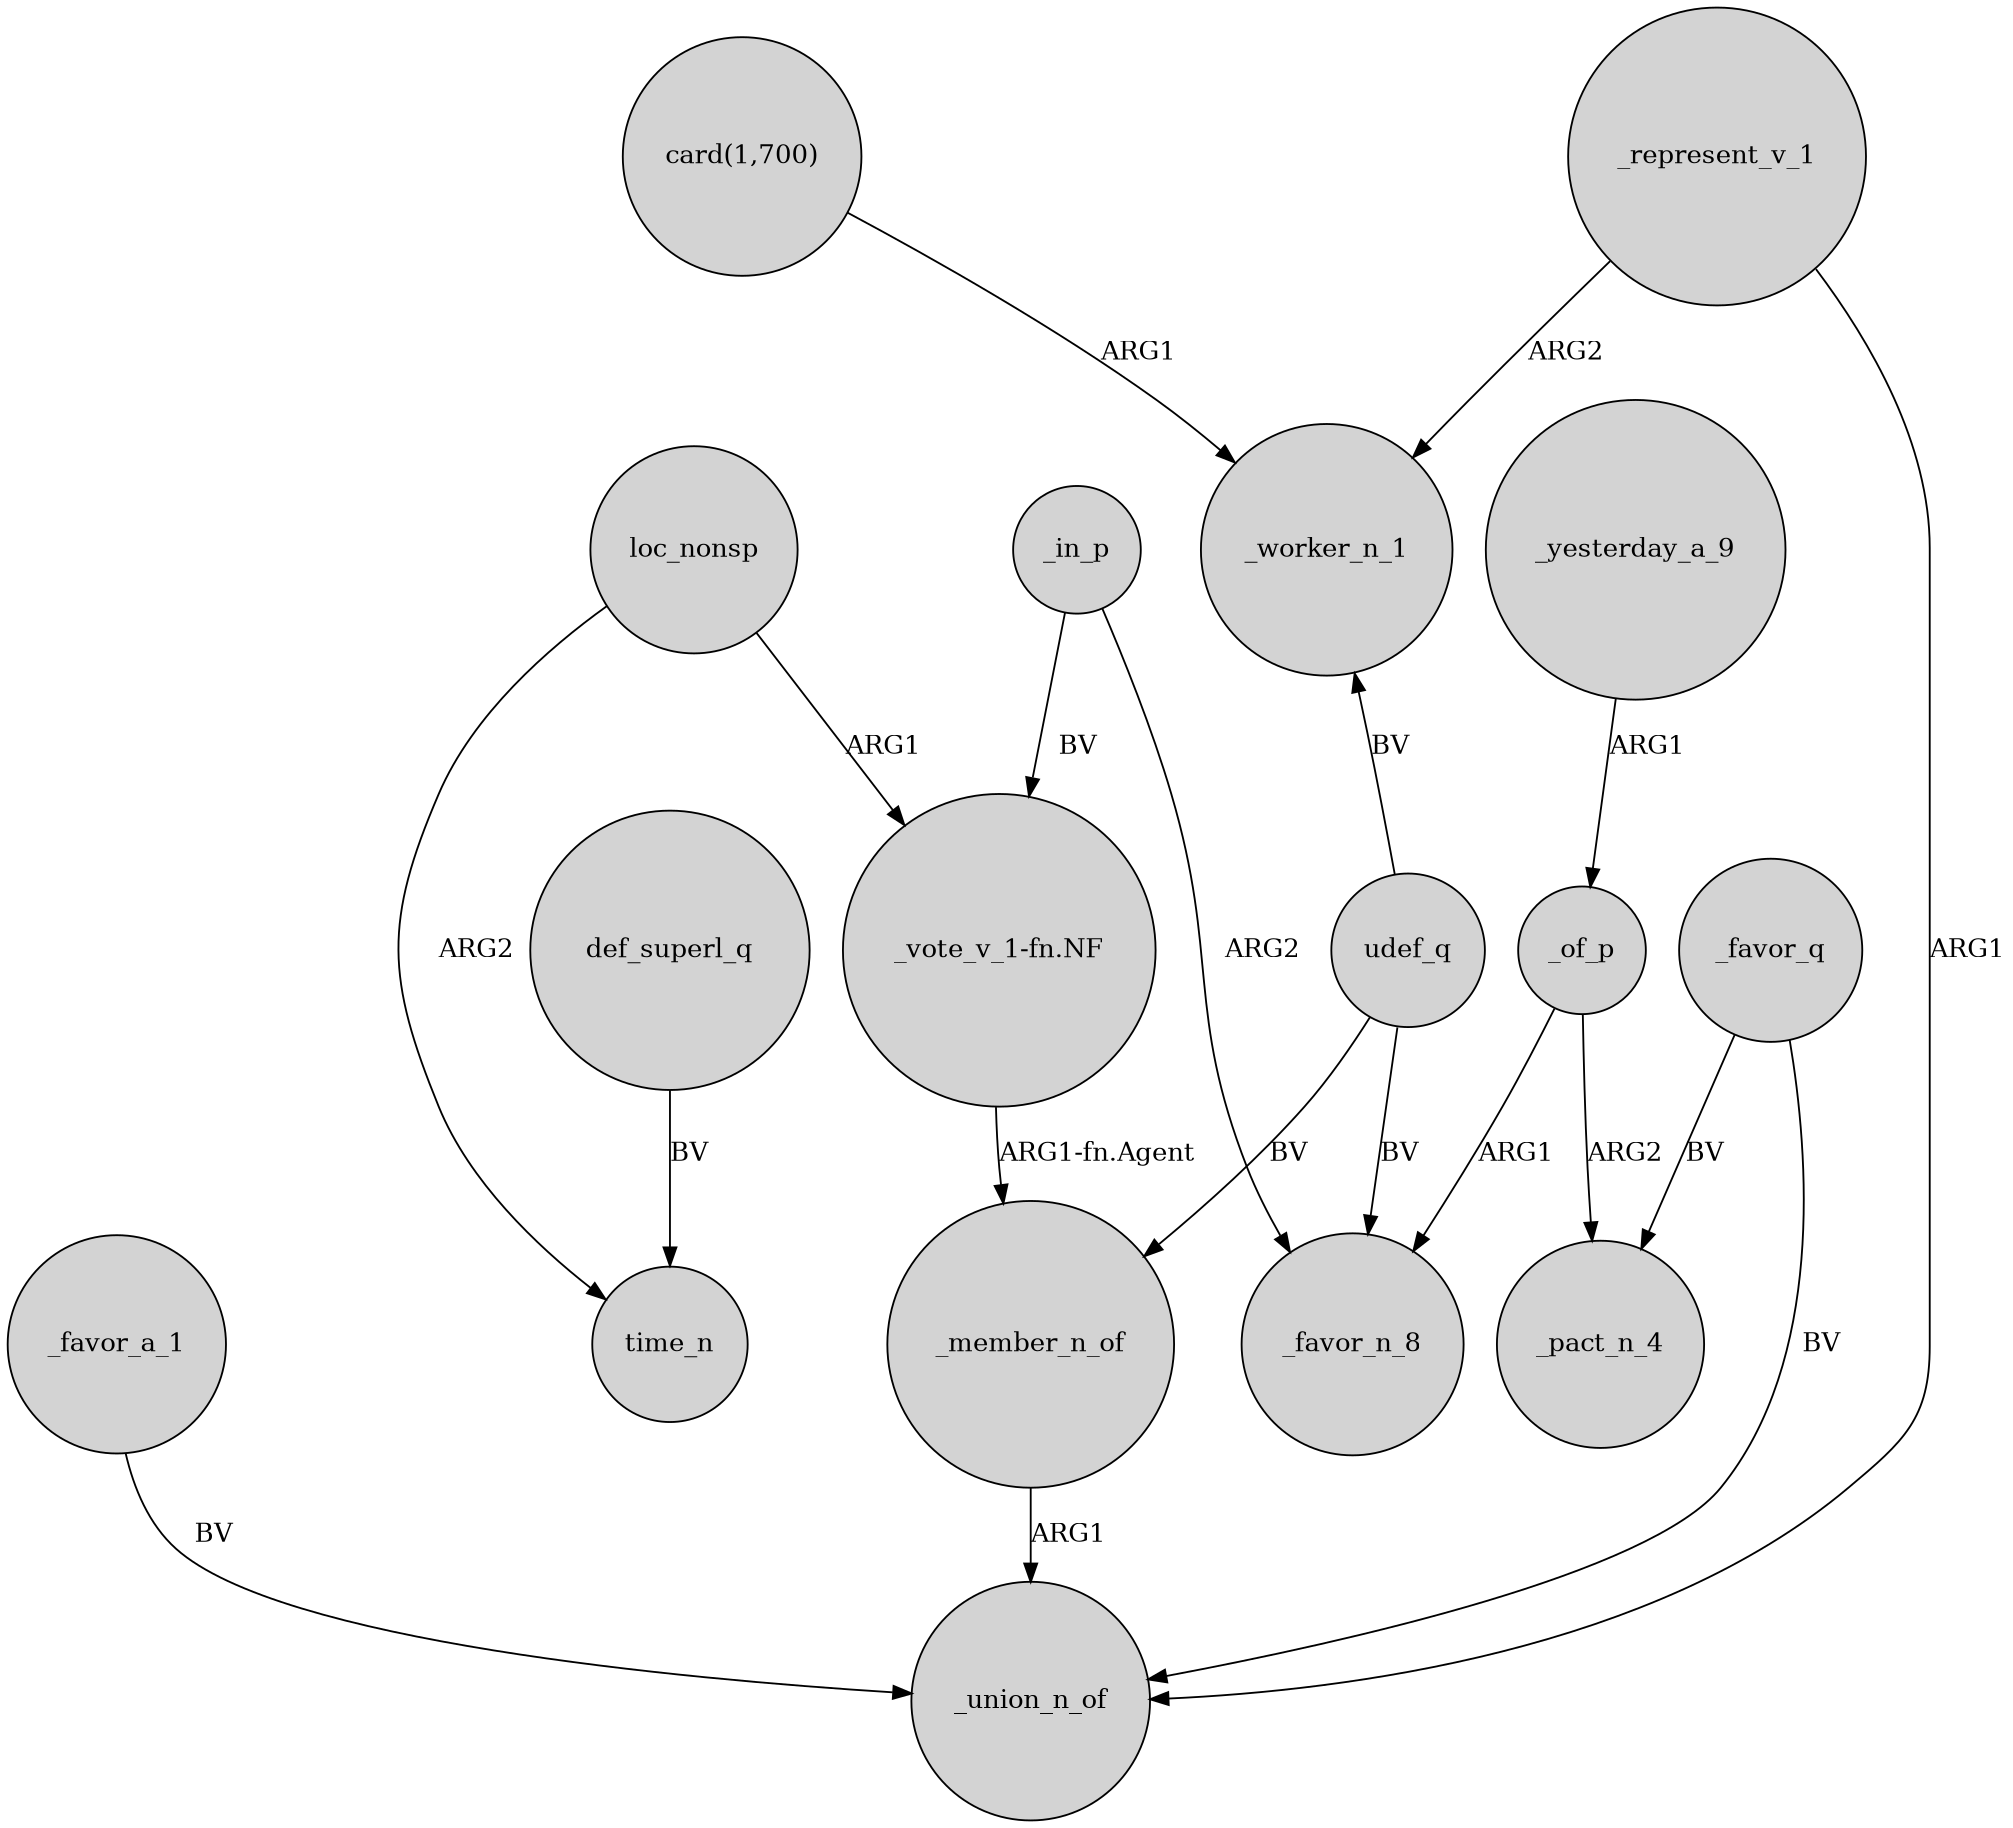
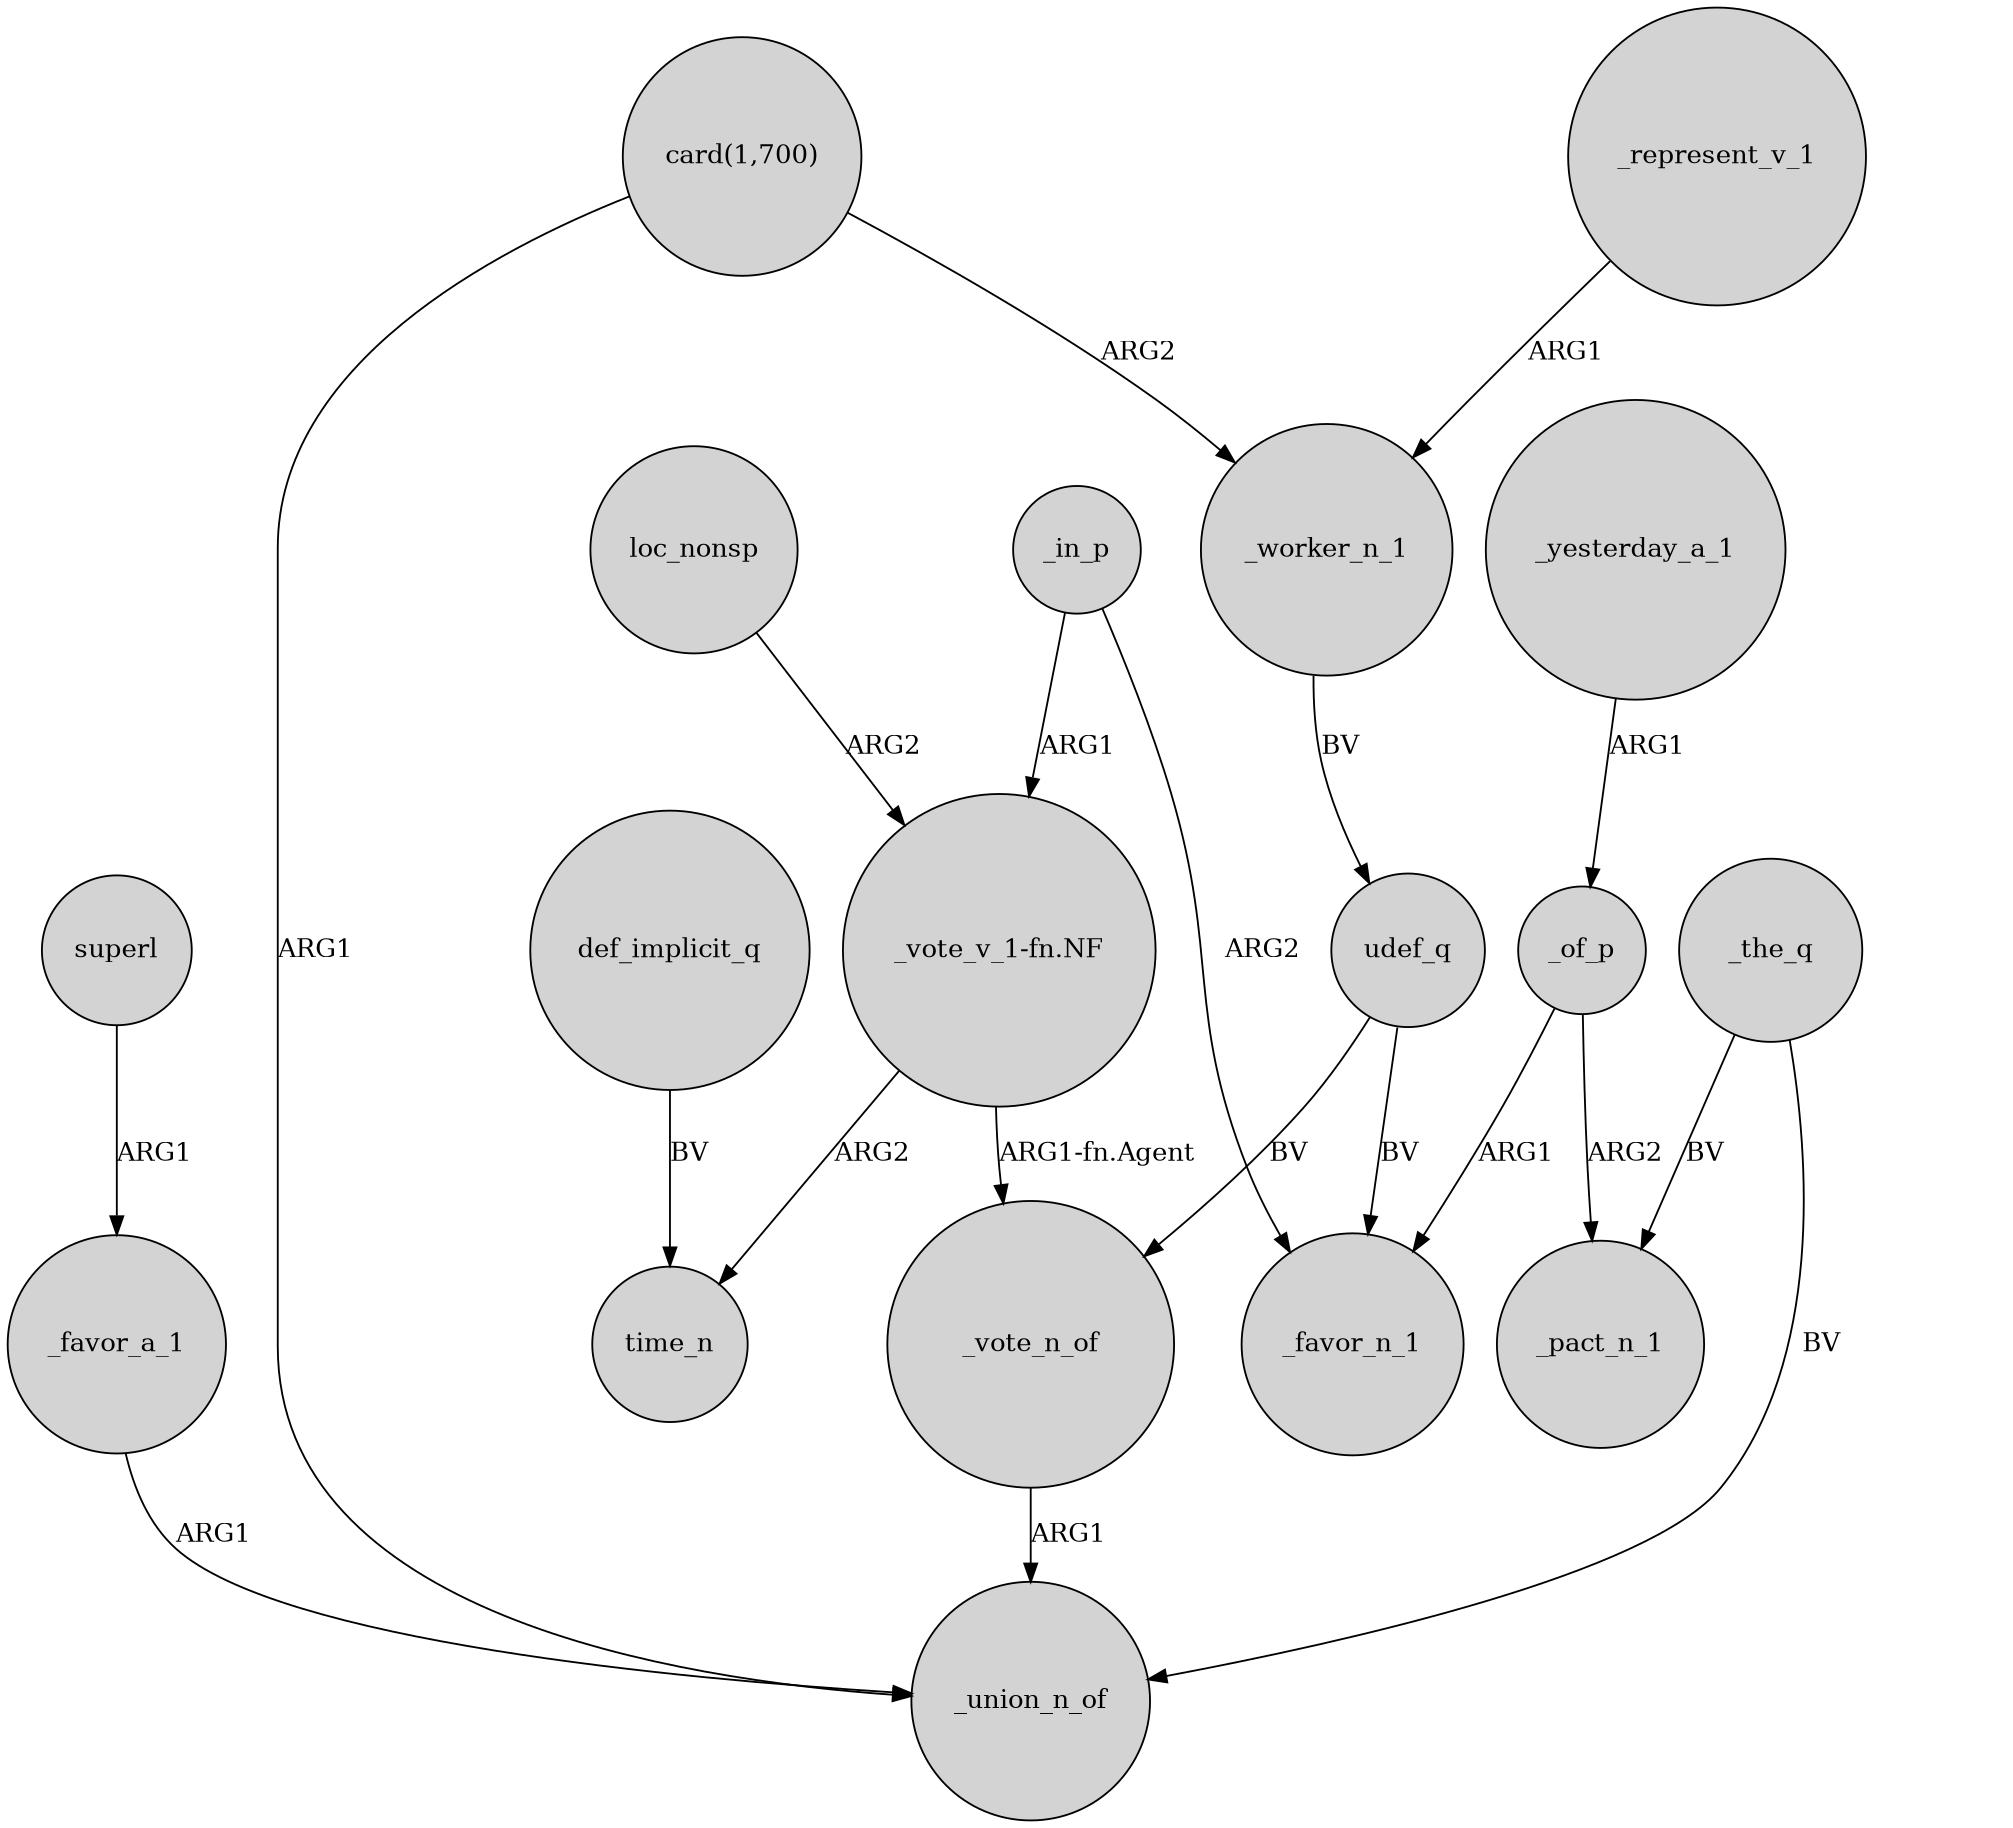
edge "card(1,700)" -> "_worker_n_1": label "ARG1" -> "ARG2"
edge "_represent_v_1" -> "_worker_n_1": label "ARG2" -> "ARG1"
node "_yesterday_a_9": label "_yesterday_a_9" -> "_yesterday_a_1"
edge "loc_nonsp" -> "_vote_v_1-fn.NF": label "ARG1" -> "ARG2"
edge "_in_p" -> "_vote_v_1-fn.NF": label "BV" -> "ARG1"
edge "udef_q" -> "_worker_n_1": reversed
edge "loc_nonsp" -> "time_n": now "_vote_v_1-fn.NF" -> "time_n"
node "superl": added
node "def_superl_q": label "def_superl_q" -> "def_implicit_q"
node "_favor_q": label "_favor_q" -> "_the_q"
edge "_represent_v_1" -> "_union_n_of": now "card(1,700)" -> "_union_n_of"
node "_member_n_of": label "_member_n_of" -> "_vote_n_of"
node "_favor_n_8": label "_favor_n_8" -> "_favor_n_1"
node "_pact_n_4": label "_pact_n_4" -> "_pact_n_1"
edge "_favor_a_1" -> "_union_n_of": label "BV" -> "ARG1"
